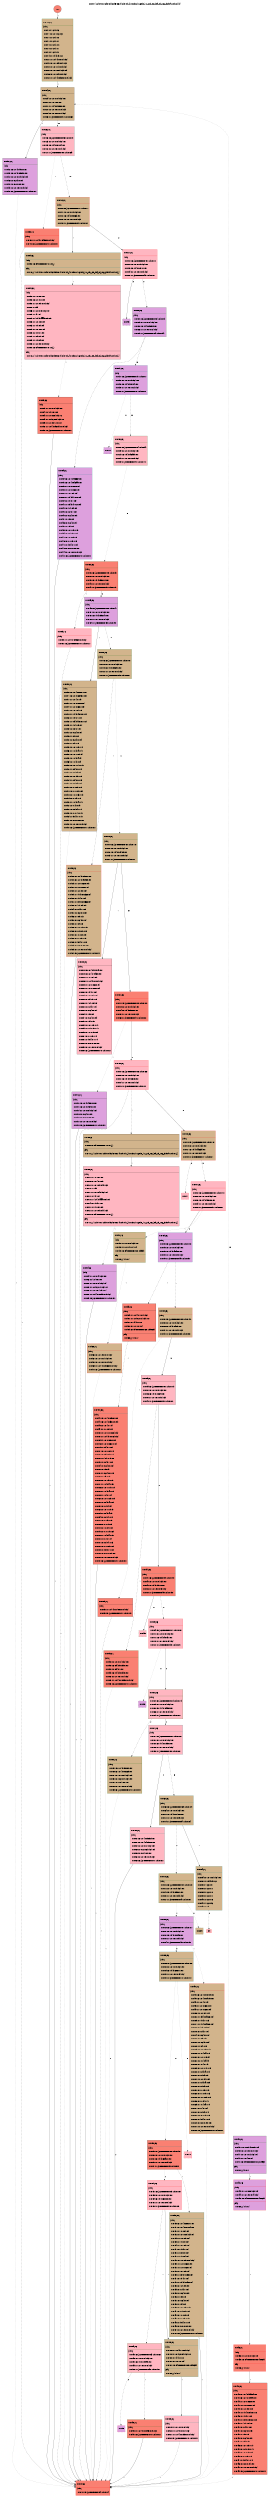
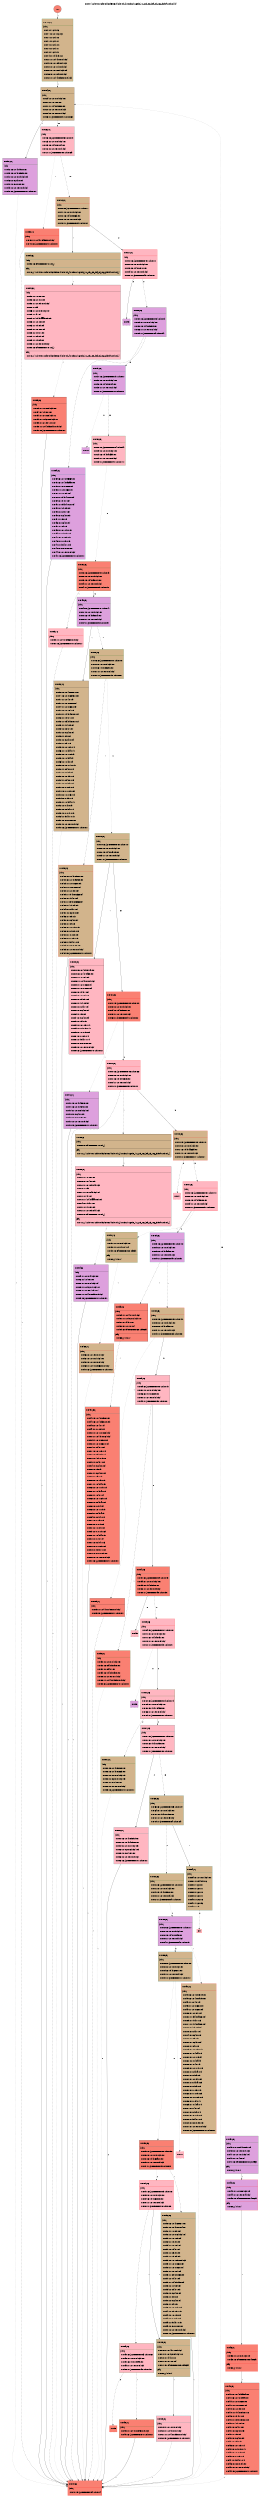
node "0x4020f4": removed
node "0x401b09": fillcolor plum -> salmon
